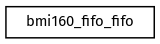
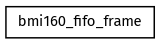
node "bmi160_fifo_fifo": label "bmi160_fifo_fifo" -> "bmi160_fifo_frame"
